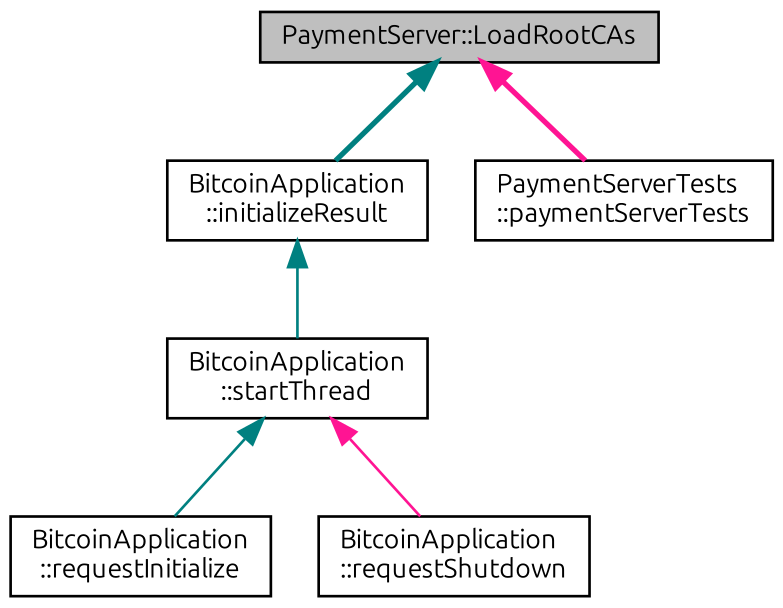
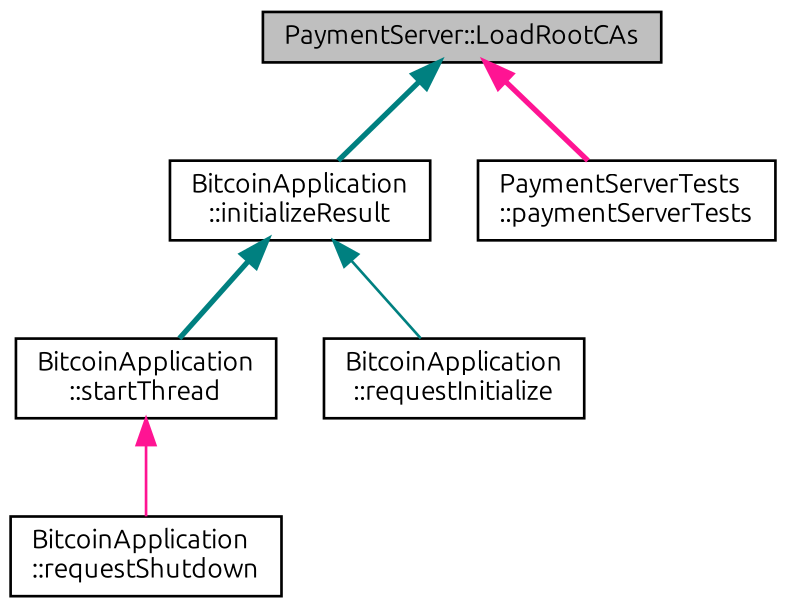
edge "BitcoinApplication ::startThread" -> "BitcoinApplication ::initializeResult": style solid -> bold
edge "BitcoinApplication ::requestInitialize" -> "BitcoinApplication ::startThread": now "BitcoinApplication ::requestInitialize" -> "BitcoinApplication ::initializeResult"
